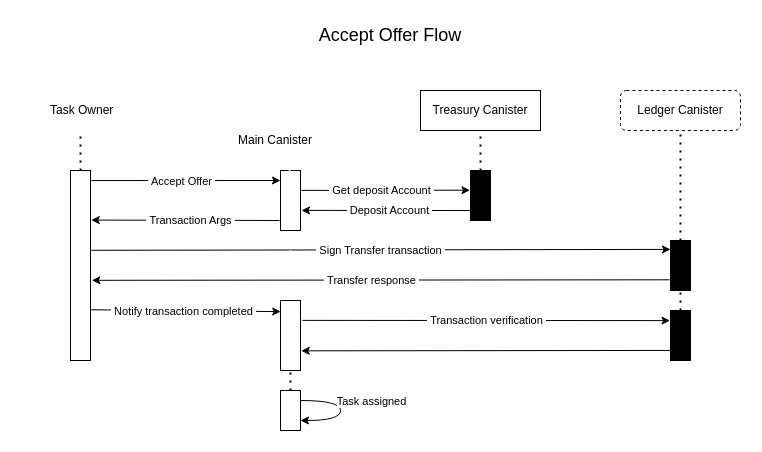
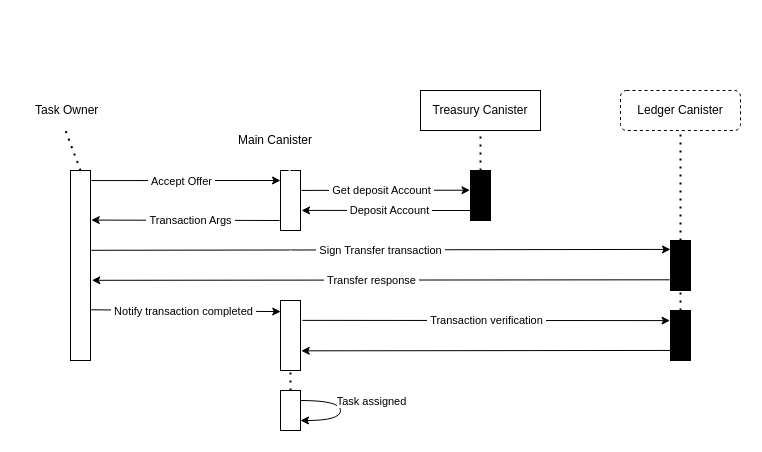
node "Accept Offer Flow": removed
node "Task Owner": size 120x40 -> 90x40
